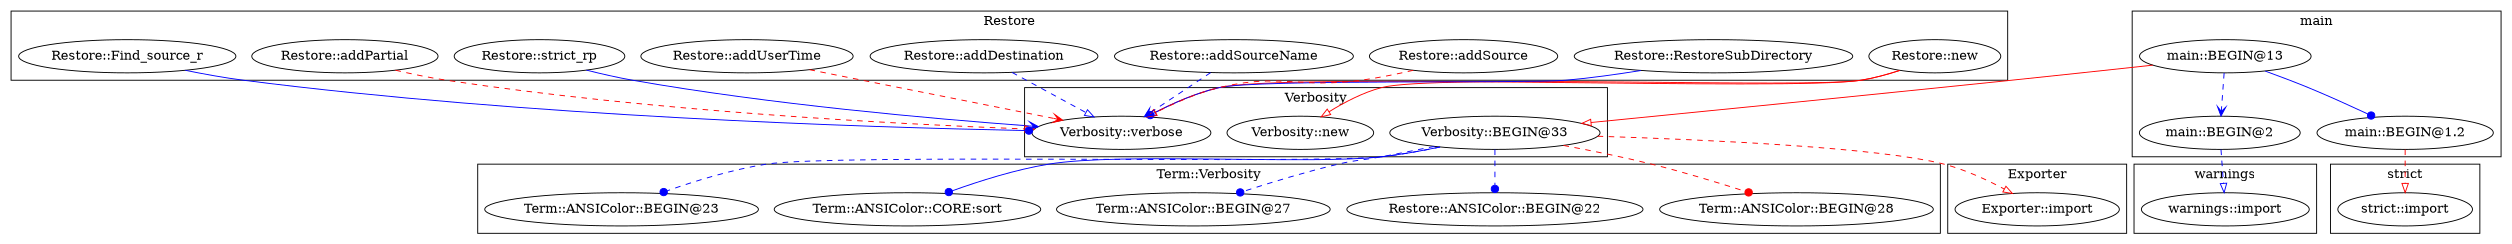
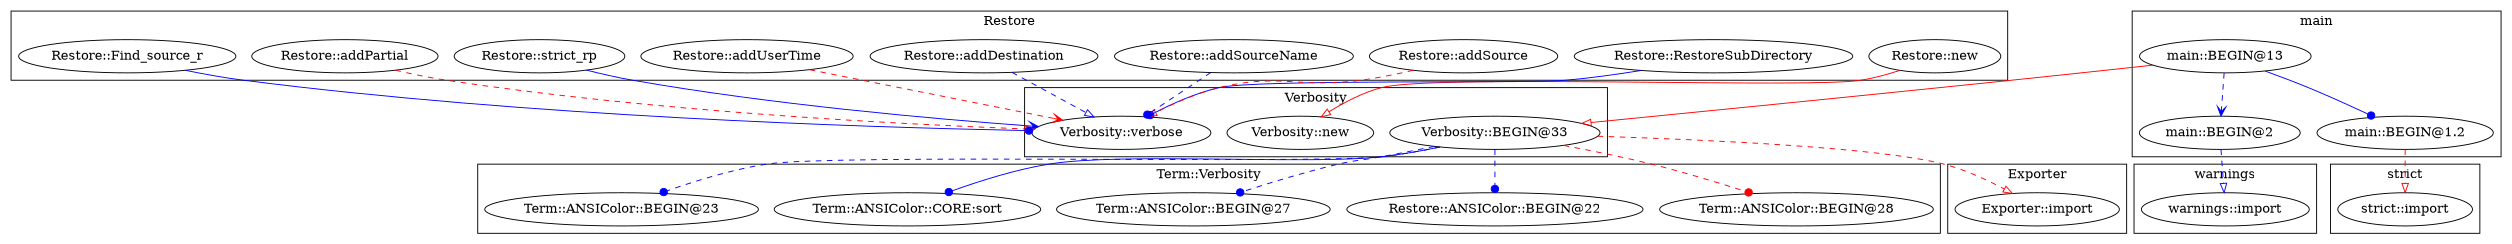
edge "Restore::new" -> "Verbosity::verbose": removed
edge "Restore::addSourceName" -> "Verbosity::verbose": arrowhead vee -> dot
